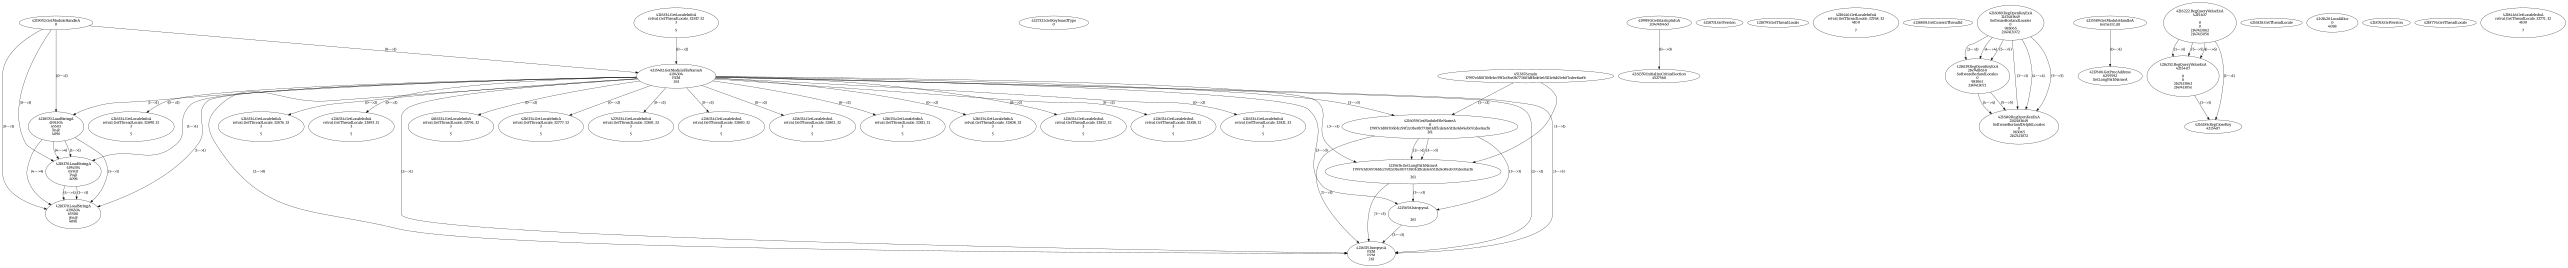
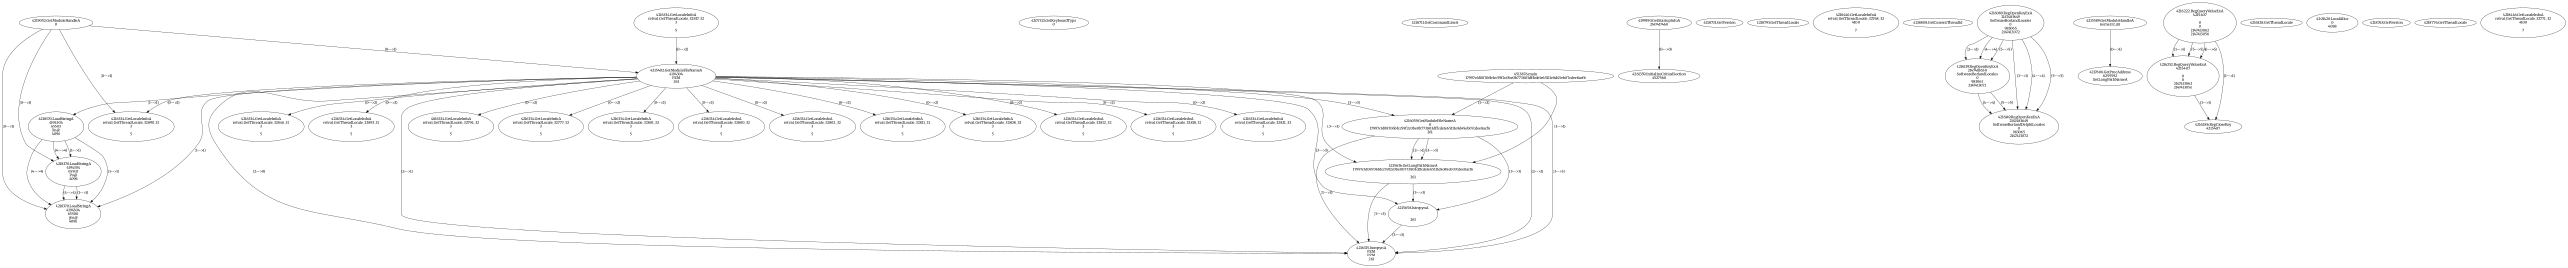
node "4227321.GetKeyboardType 0": label "4227321.GetKeyboardType 0" -> "4207321.GetKeyboardType 0"
node "4218711.GetCommandLineA": added
node "4199190.GetStartupInfoA 2047417460": label "4199190.GetStartupInfoA 2047417460" -> "4199190.GetStartupInfoA 2147417460"
edge "4219052.GetModuleHandleA 0" -> "4218370.LoadStringA 4194304 65503 Xo@ 4096": now "4219052.GetModuleHandleA 0" -> "4216334.GetLocaleInfoA retval_GetThreadLocale_32890_32 3 5"
edge "4215402.GetModuleFileNameA 4194304 PZM 261" -> "4218370.LoadStringA 4194304 65502 Po@ 4096": removed, label "(1-->1)"
node "4216334.GetLocaleInfoA retval_GetThreadLocale_32876_32 3 5": label "4216334.GetLocaleInfoA retval_GetThreadLocale_32876_32 3 5" -> "4216334.GetLocaleInfoA retval_GetThreadLocale_32846_32 3 5"
node "4276334.GetLocaleInfoA retval_GetThreadLocale_32801_32 3 5": label "4276334.GetLocaleInfoA retval_GetThreadLocale_32801_32 3 5" -> "4216334.GetLocaleInfoA retval_GetThreadLocale_32801_32 3 5"
